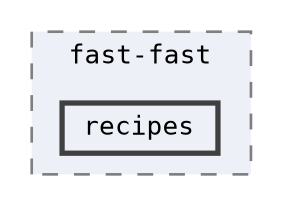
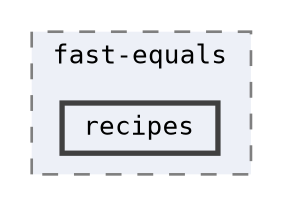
cluster "fast-fast": label "fast-fast" -> "fast-equals"
